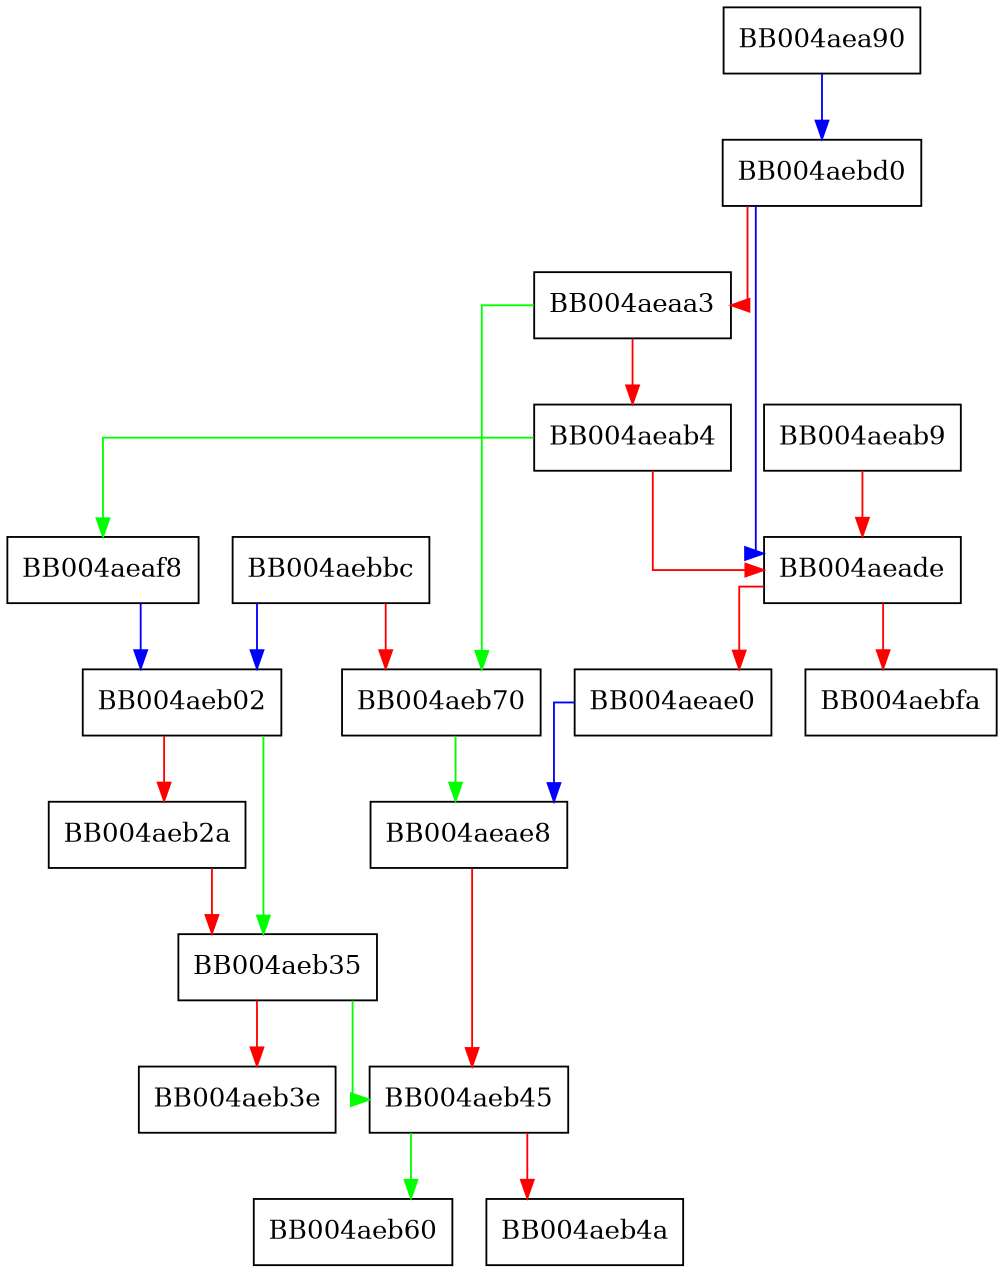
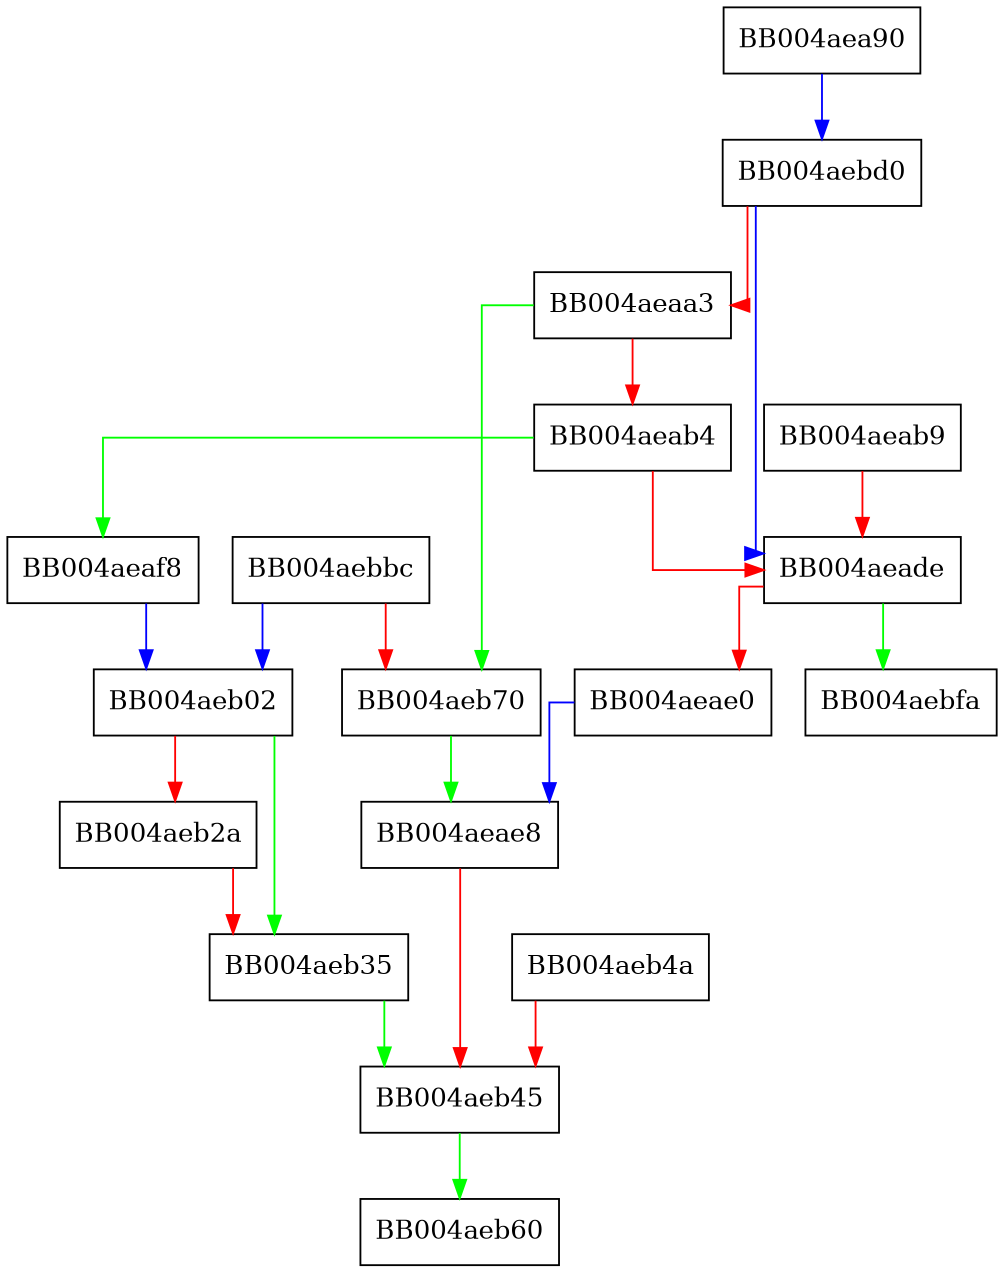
edge "BB004aeade" -> "BB004aebfa": color red -> green
node "BB004aeb3e": removed
edge "BB004aeb45" -> "BB004aeb4a": reversed
